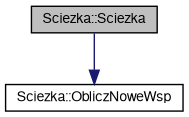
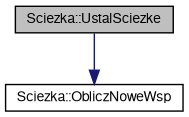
node "Sciezka::Sciezka": label "Sciezka::Sciezka" -> "Sciezka::UstalSciezke"
